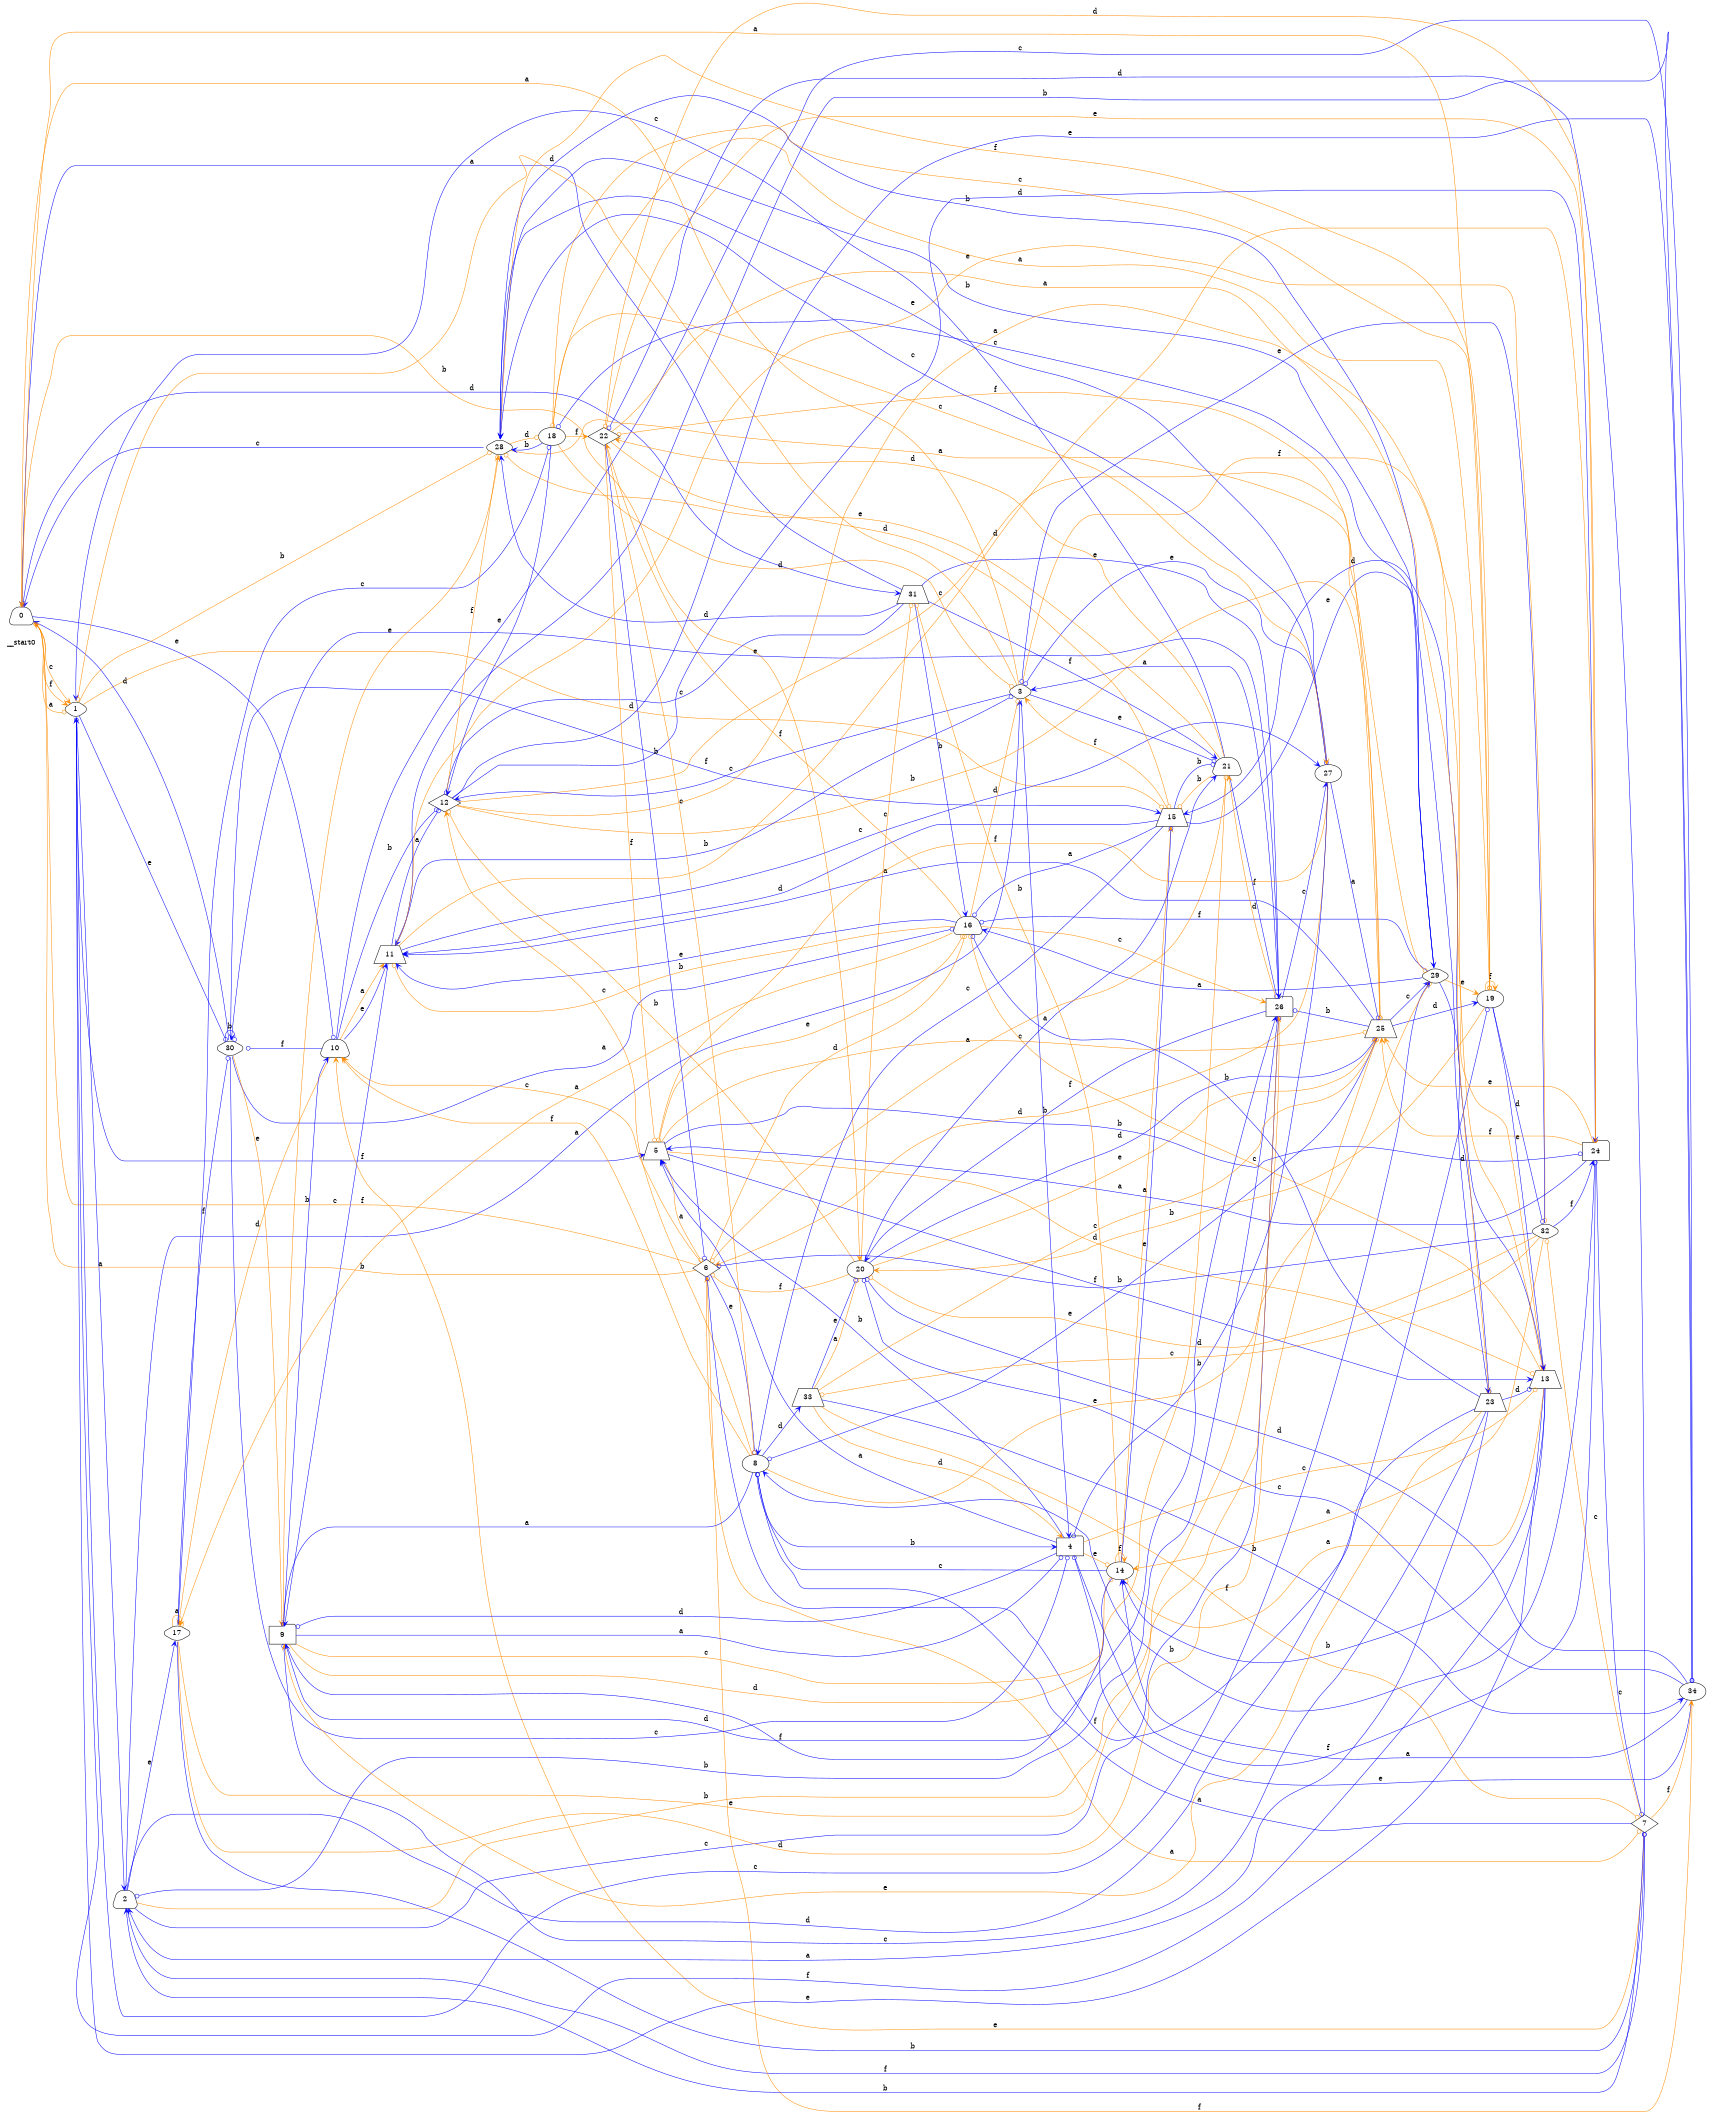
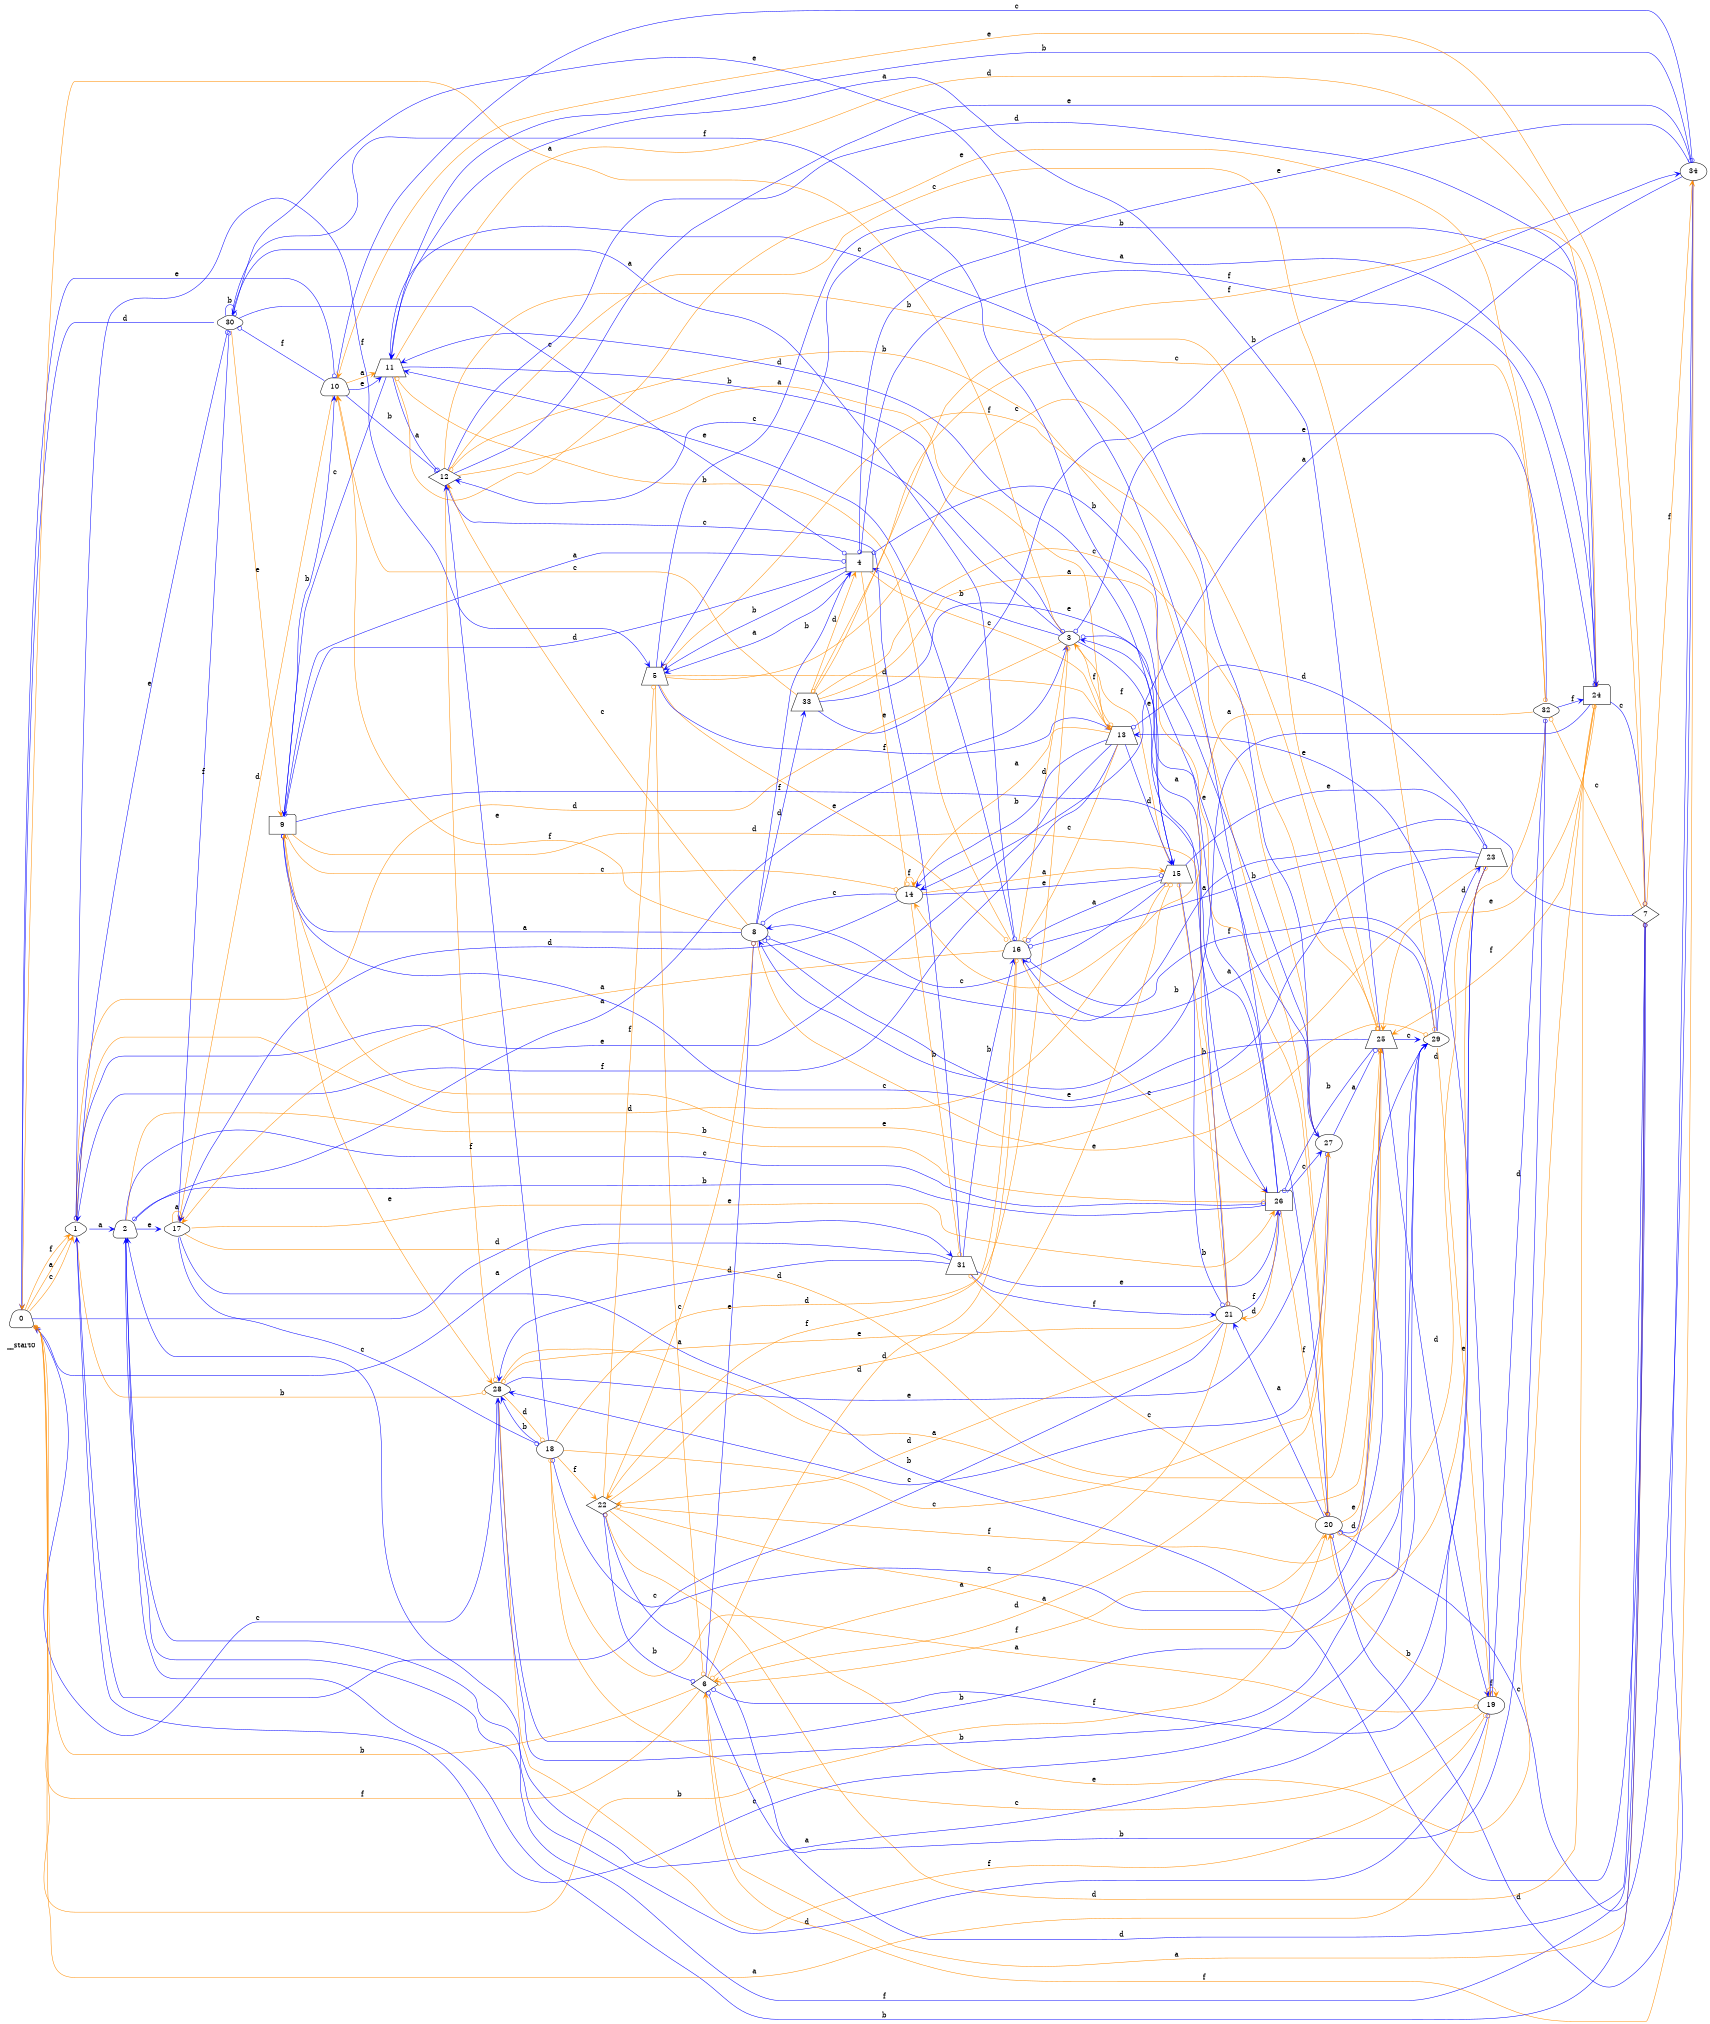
node "21": shape trapezium -> ellipse
edge "6" -> "10": now "33" -> "10"
edge "26" -> "20": color blue -> darkorange
edge "14" -> "9": now "14" -> "17"
